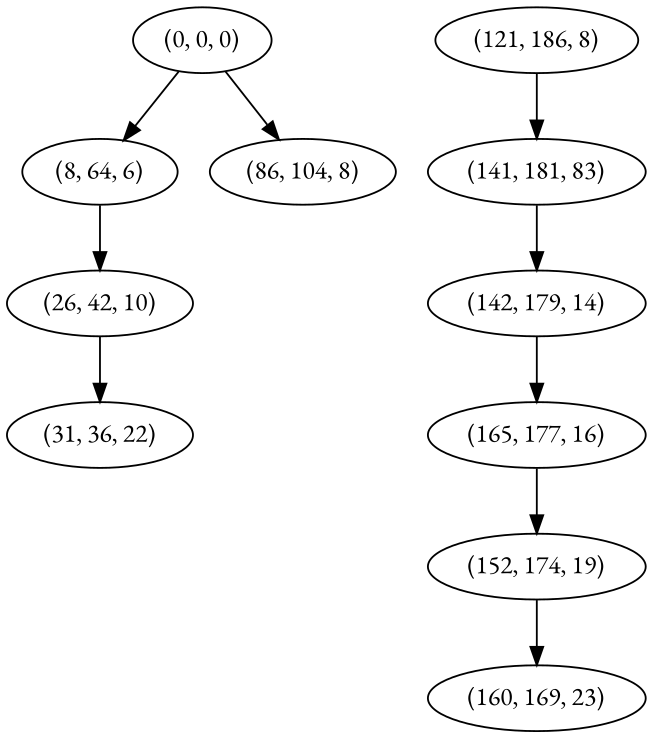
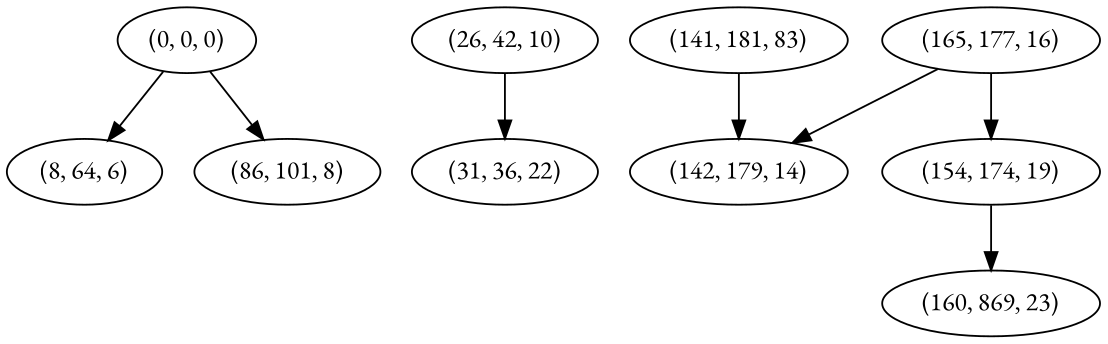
node "(121, 186, 8)": removed
node "(86, 104, 8)": label "(86, 104, 8)" -> "(86, 101, 8)"
edge "(8, 64, 6)" -> "(26, 42, 10)": removed
edge "(142, 179, 14)" -> "(165, 177, 16)": reversed
node "(152, 174, 19)": label "(152, 174, 19)" -> "(154, 174, 19)"
node "(160, 169, 23)": label "(160, 169, 23)" -> "(160, 869, 23)"
